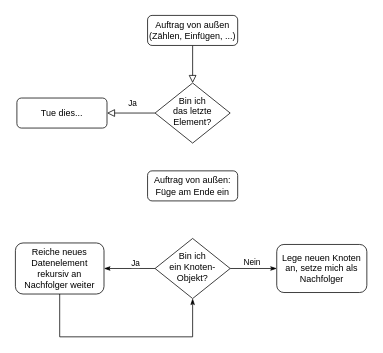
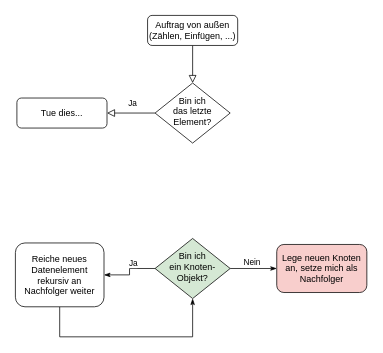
node "Auftrag von außen: Füge am Ende ein": removed
node "Reiche neues Datenelement rekursiv an Nachfolger weiter": size 89x51 -> 89x64
node "Bin ich ein Knoten- Objekt?": fillcolor #ffffff -> #d5e8d4
node "Lege neuen Knoten an, setze mich als Nachfolger": fillcolor #ffffff -> #f8cecc
